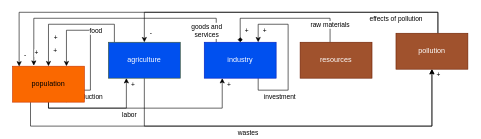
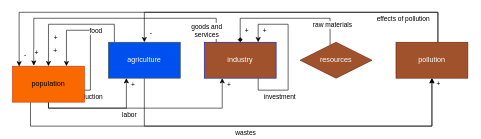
node "pollution": moved (432, 51) -> (432, 60)
node "industry": fillcolor #0050ef -> #a0522d
node "resources": shape rectangle -> diamond
